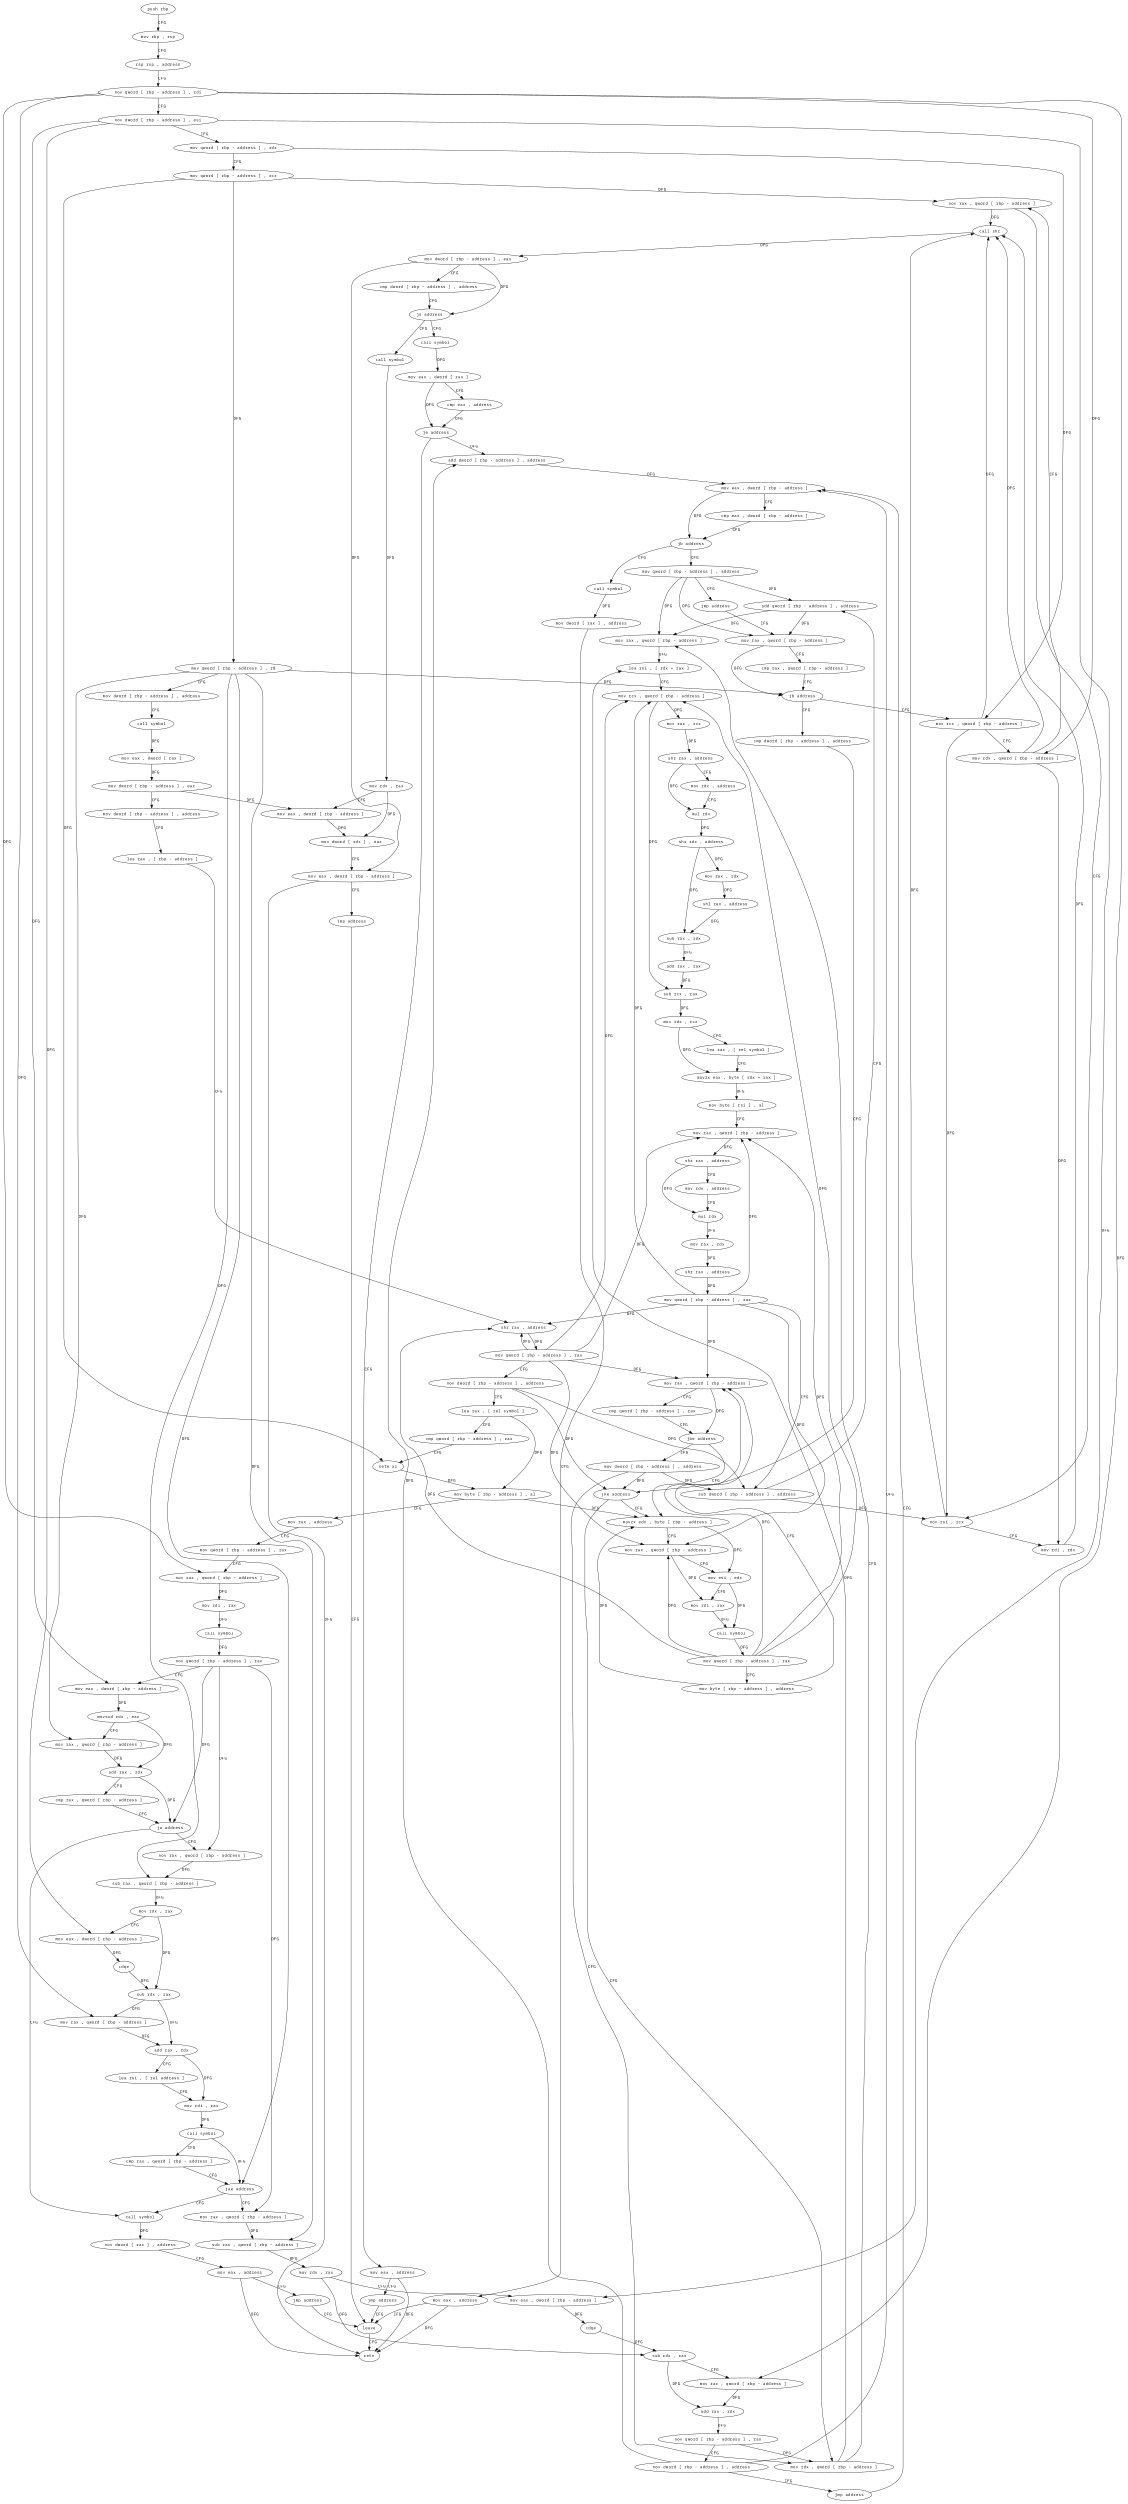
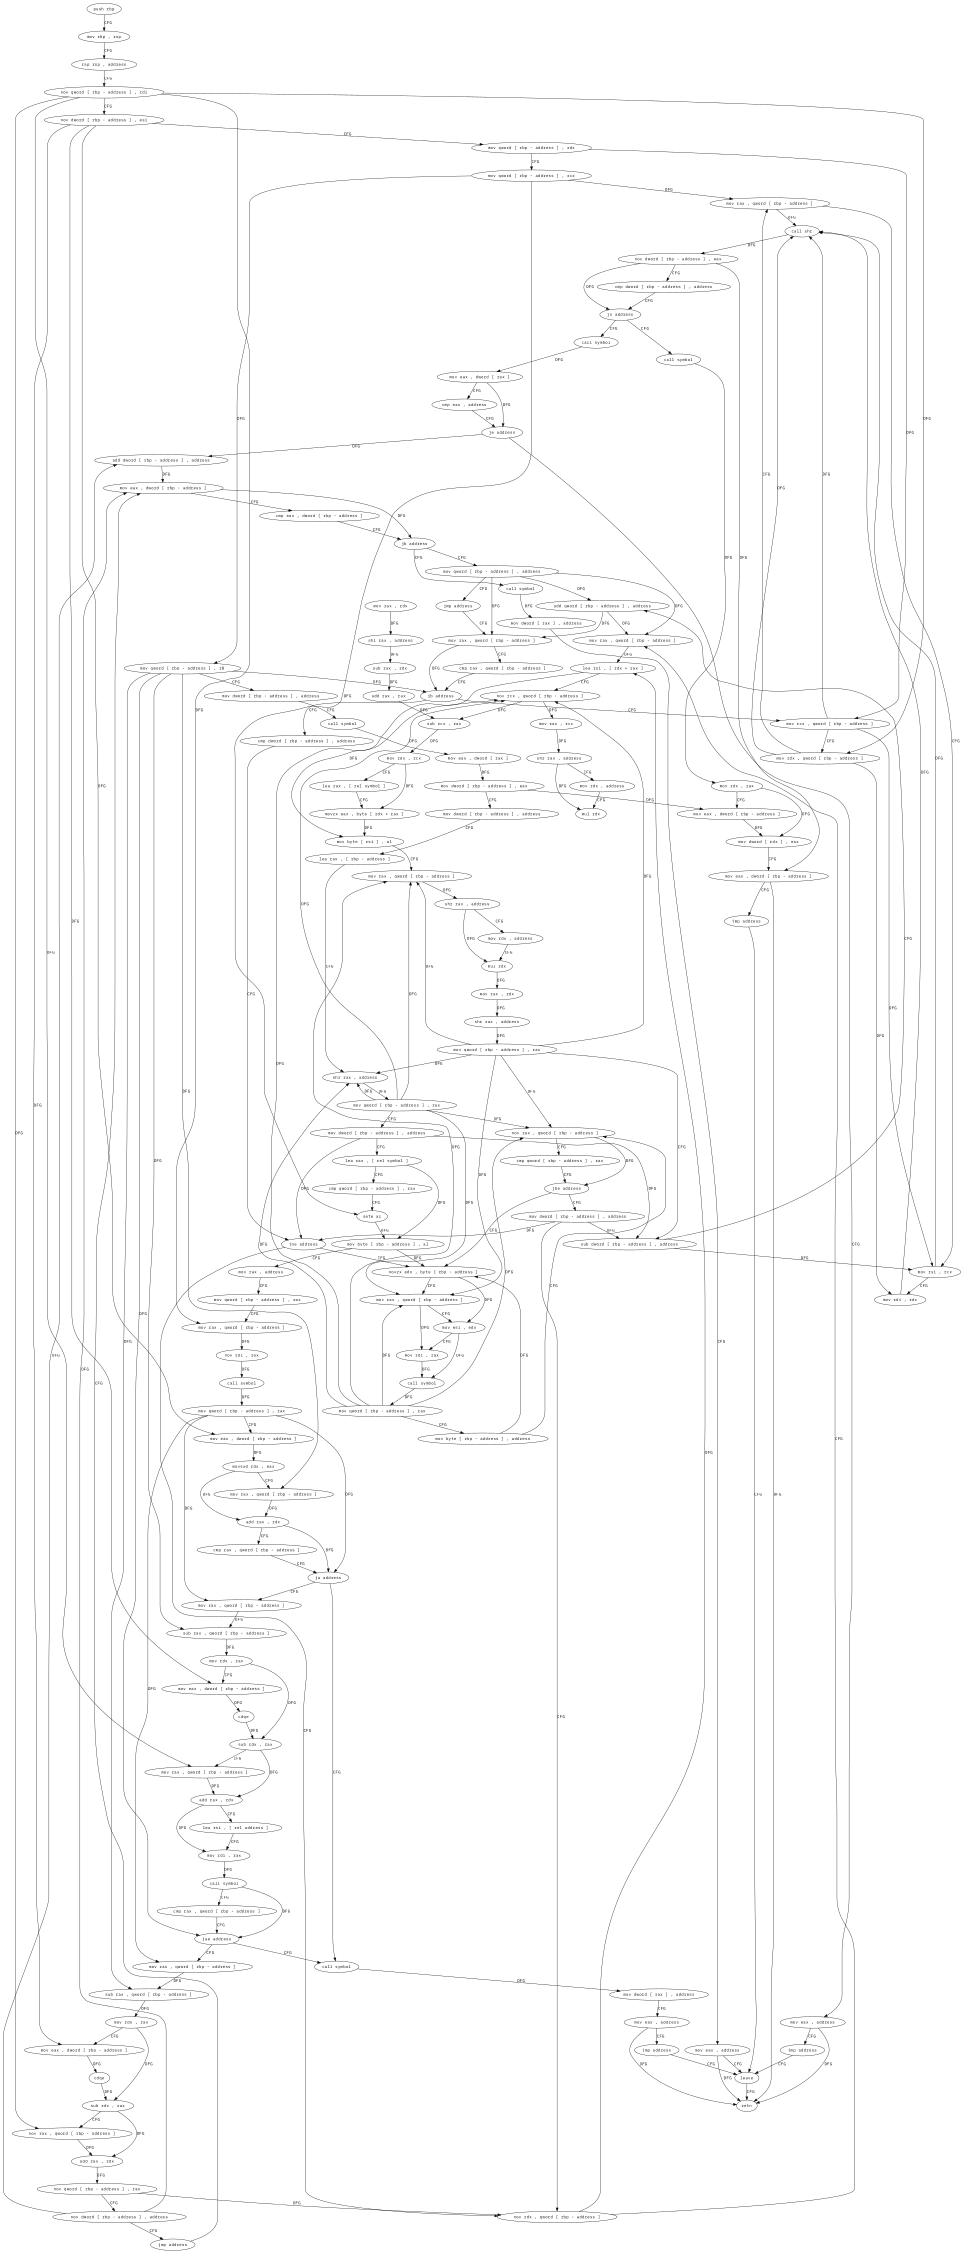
edge "lea rsi , [ rdx + rax ]" -> "mov byte [ rsi ] , al": added, label "DFG"
node "shr rdx , address": removed
